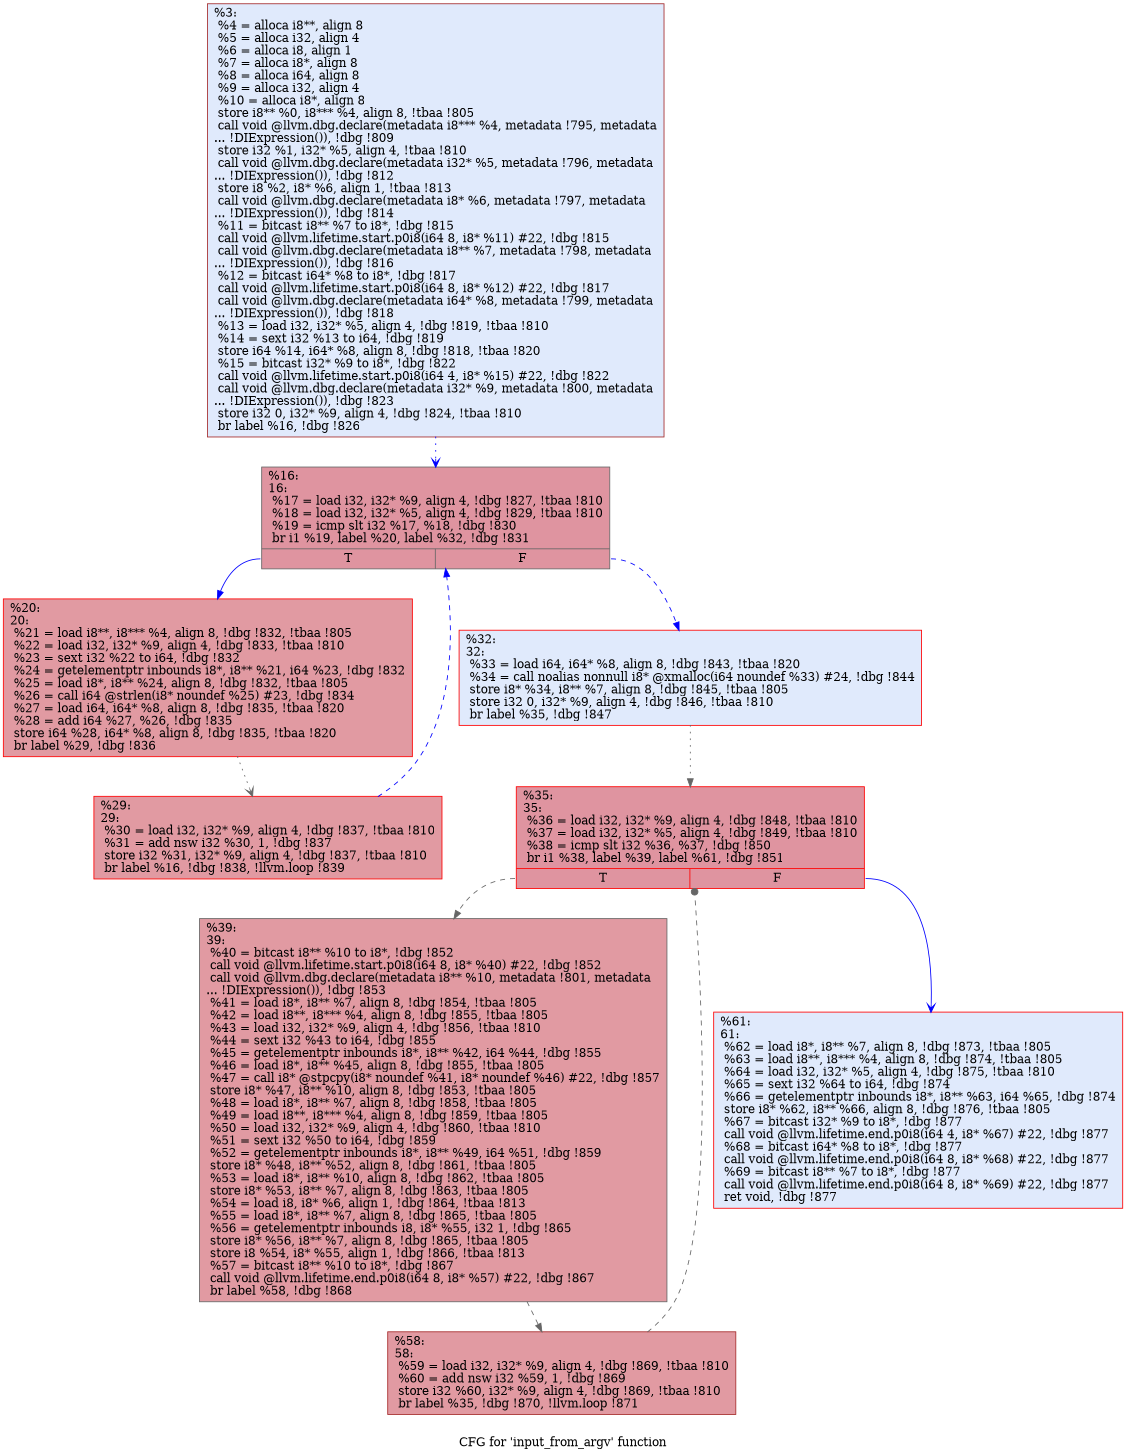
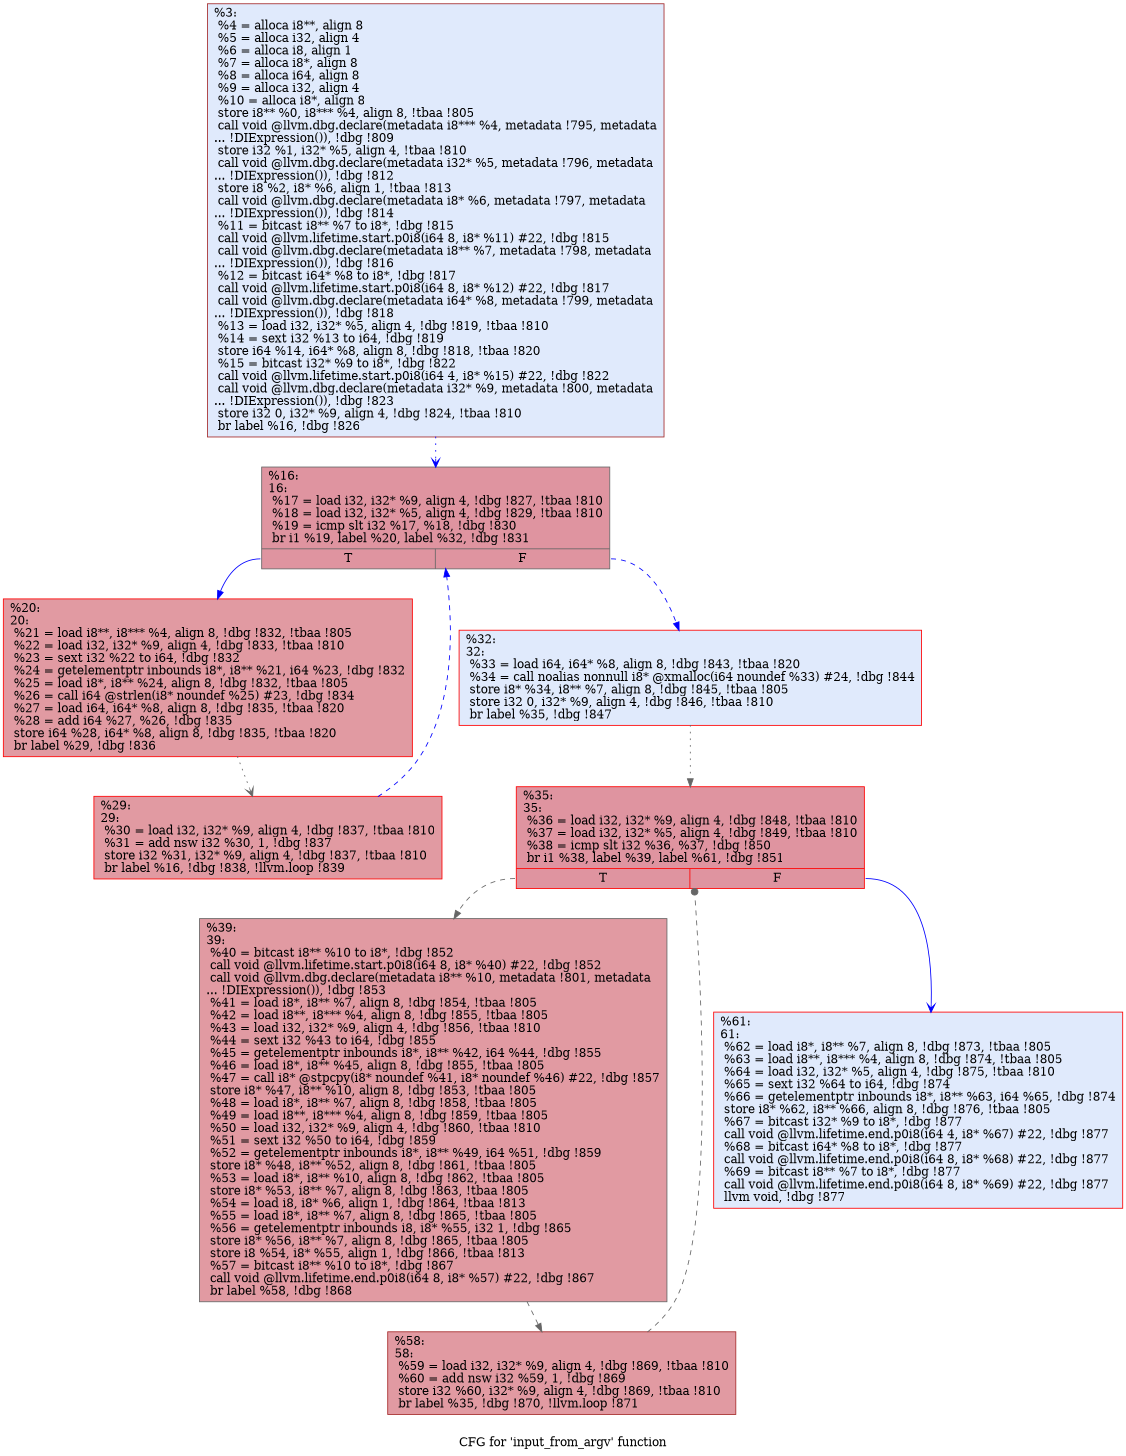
node "%61:": text "ret void, !dbg !877" -> "llvm void, !dbg !877"
